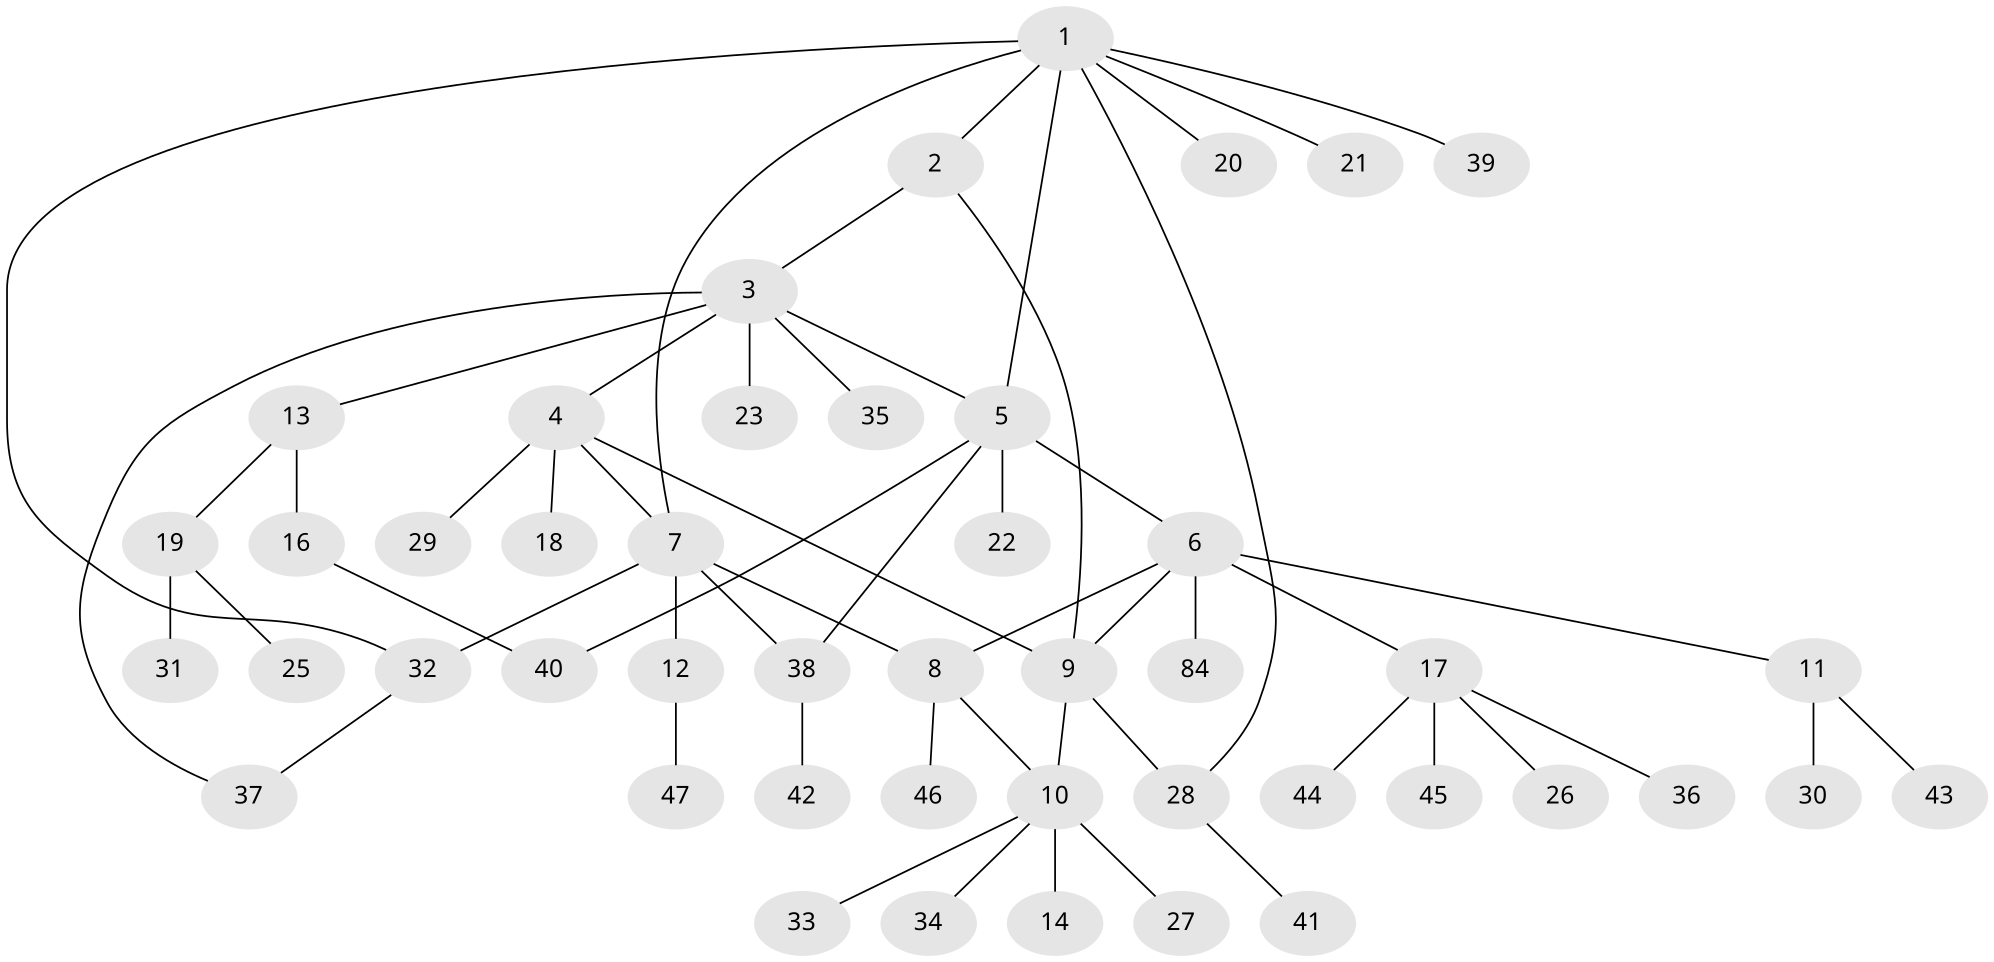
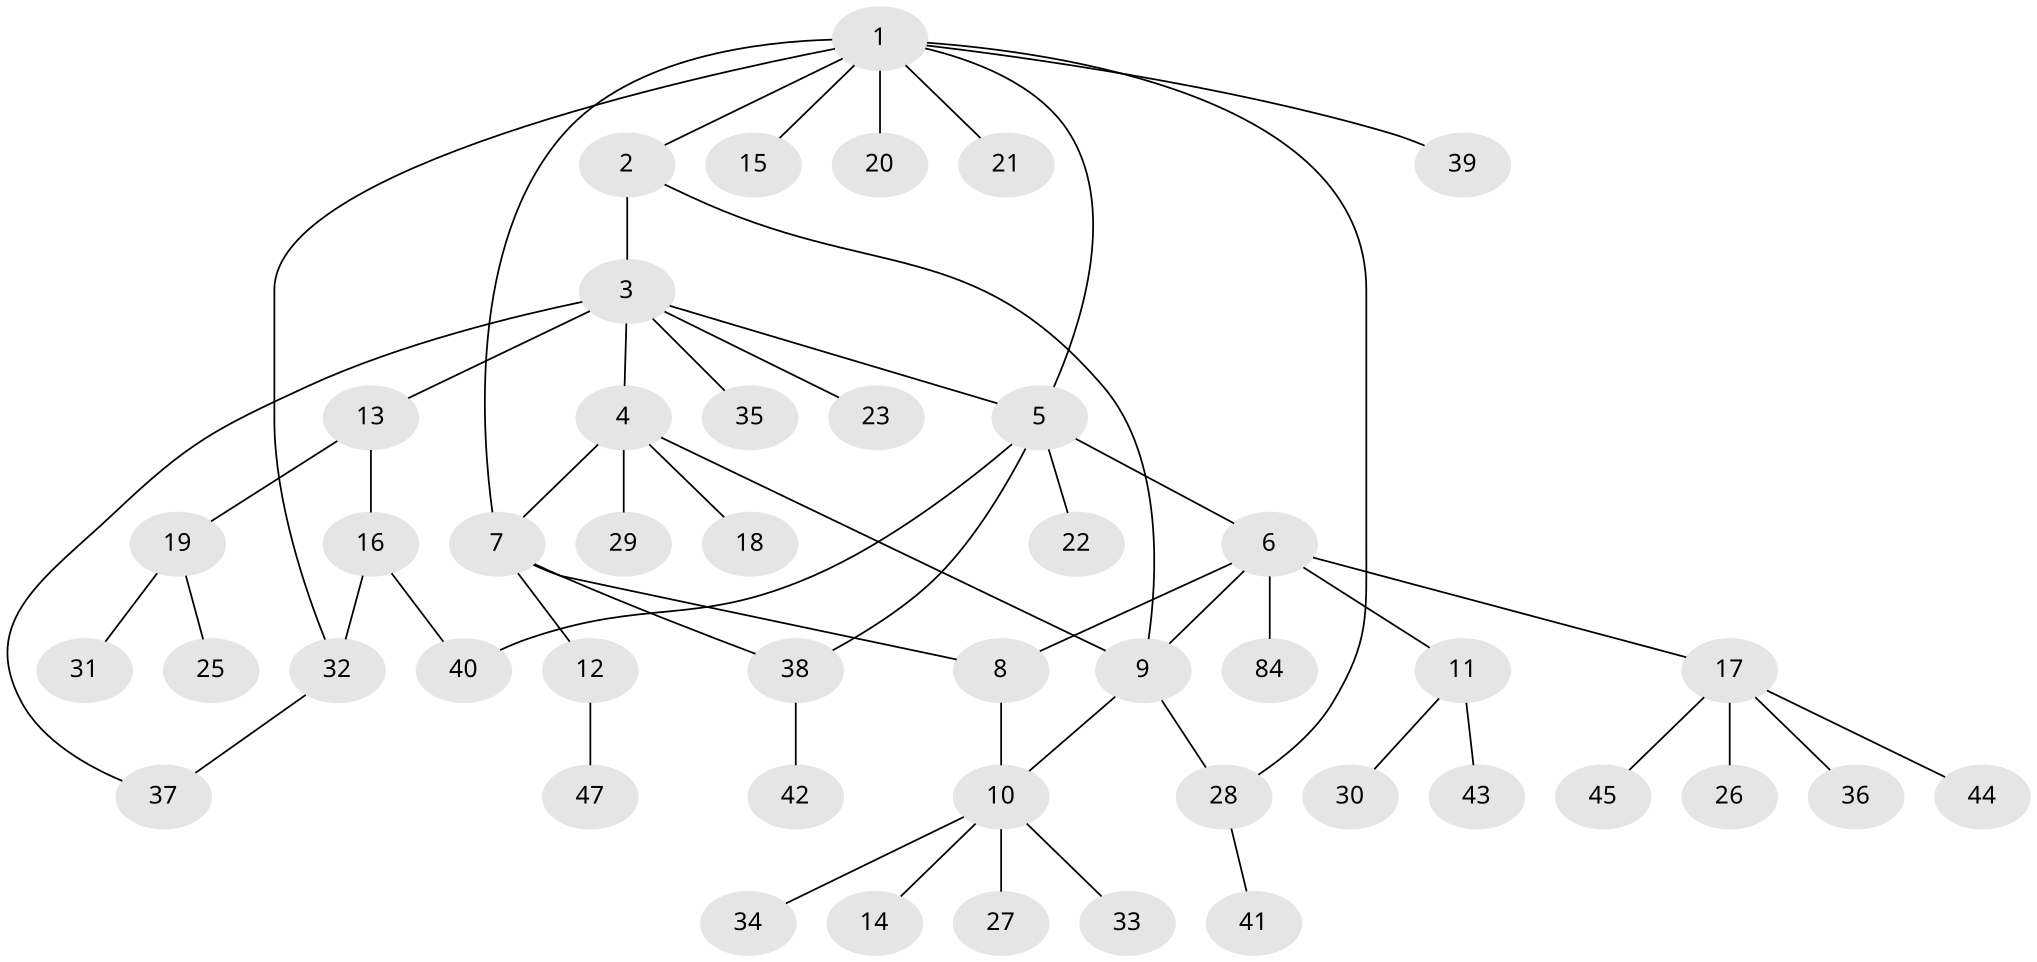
node "15": added
edge "7" -- "32": now "16" -- "32"
node "46": removed
